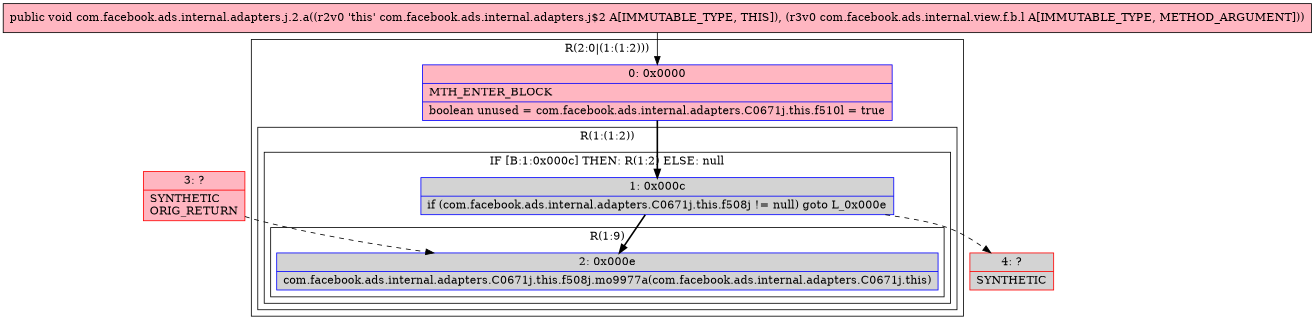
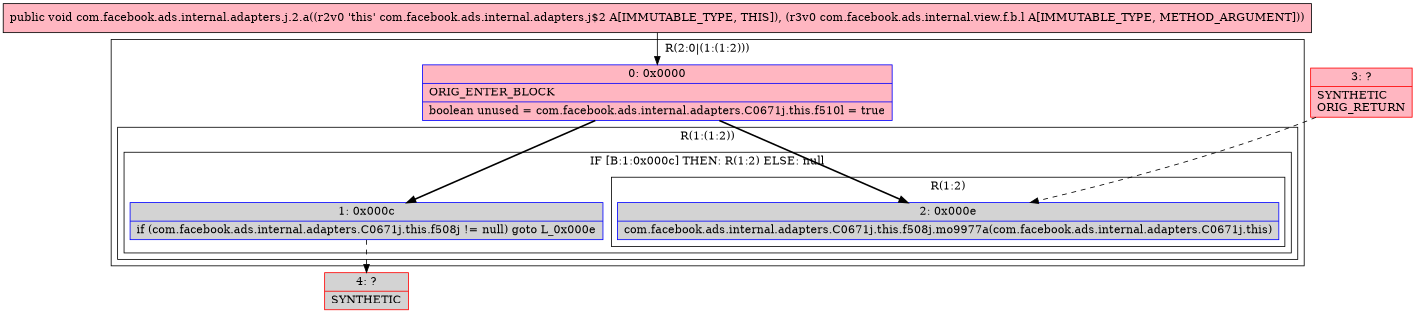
node "0: 0x0000": text "MTH_ENTER_BLOCK" -> "ORIG_ENTER_BLOCK"
edge "1: 0x000c" -> "2: 0x000e": now "0: 0x0000" -> "2: 0x000e"
cluster "R(1:9)": label "R(1:9)" -> "R(1:2)"
